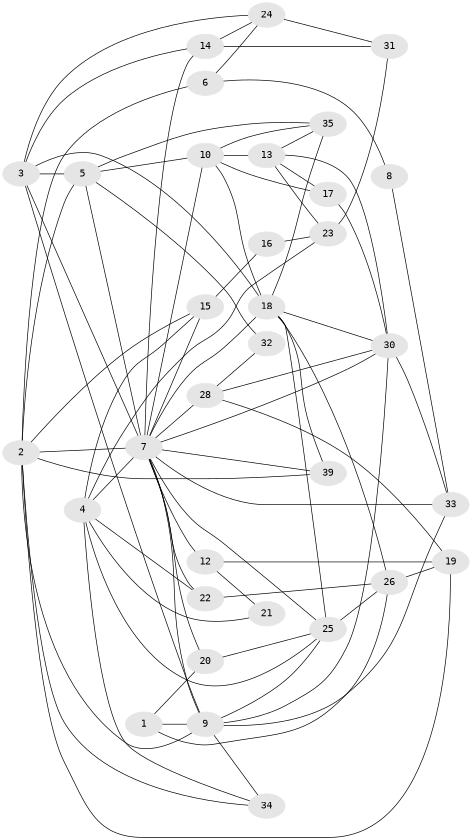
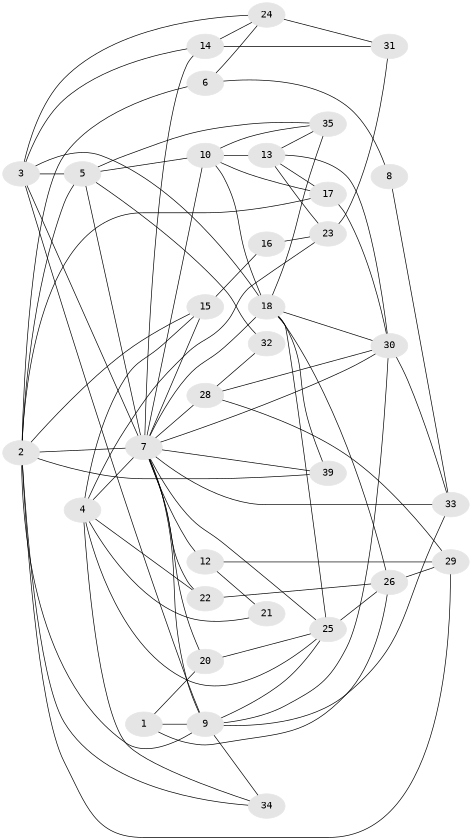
edge "17" -- "2": added
node "19": label "19" -> "29"
